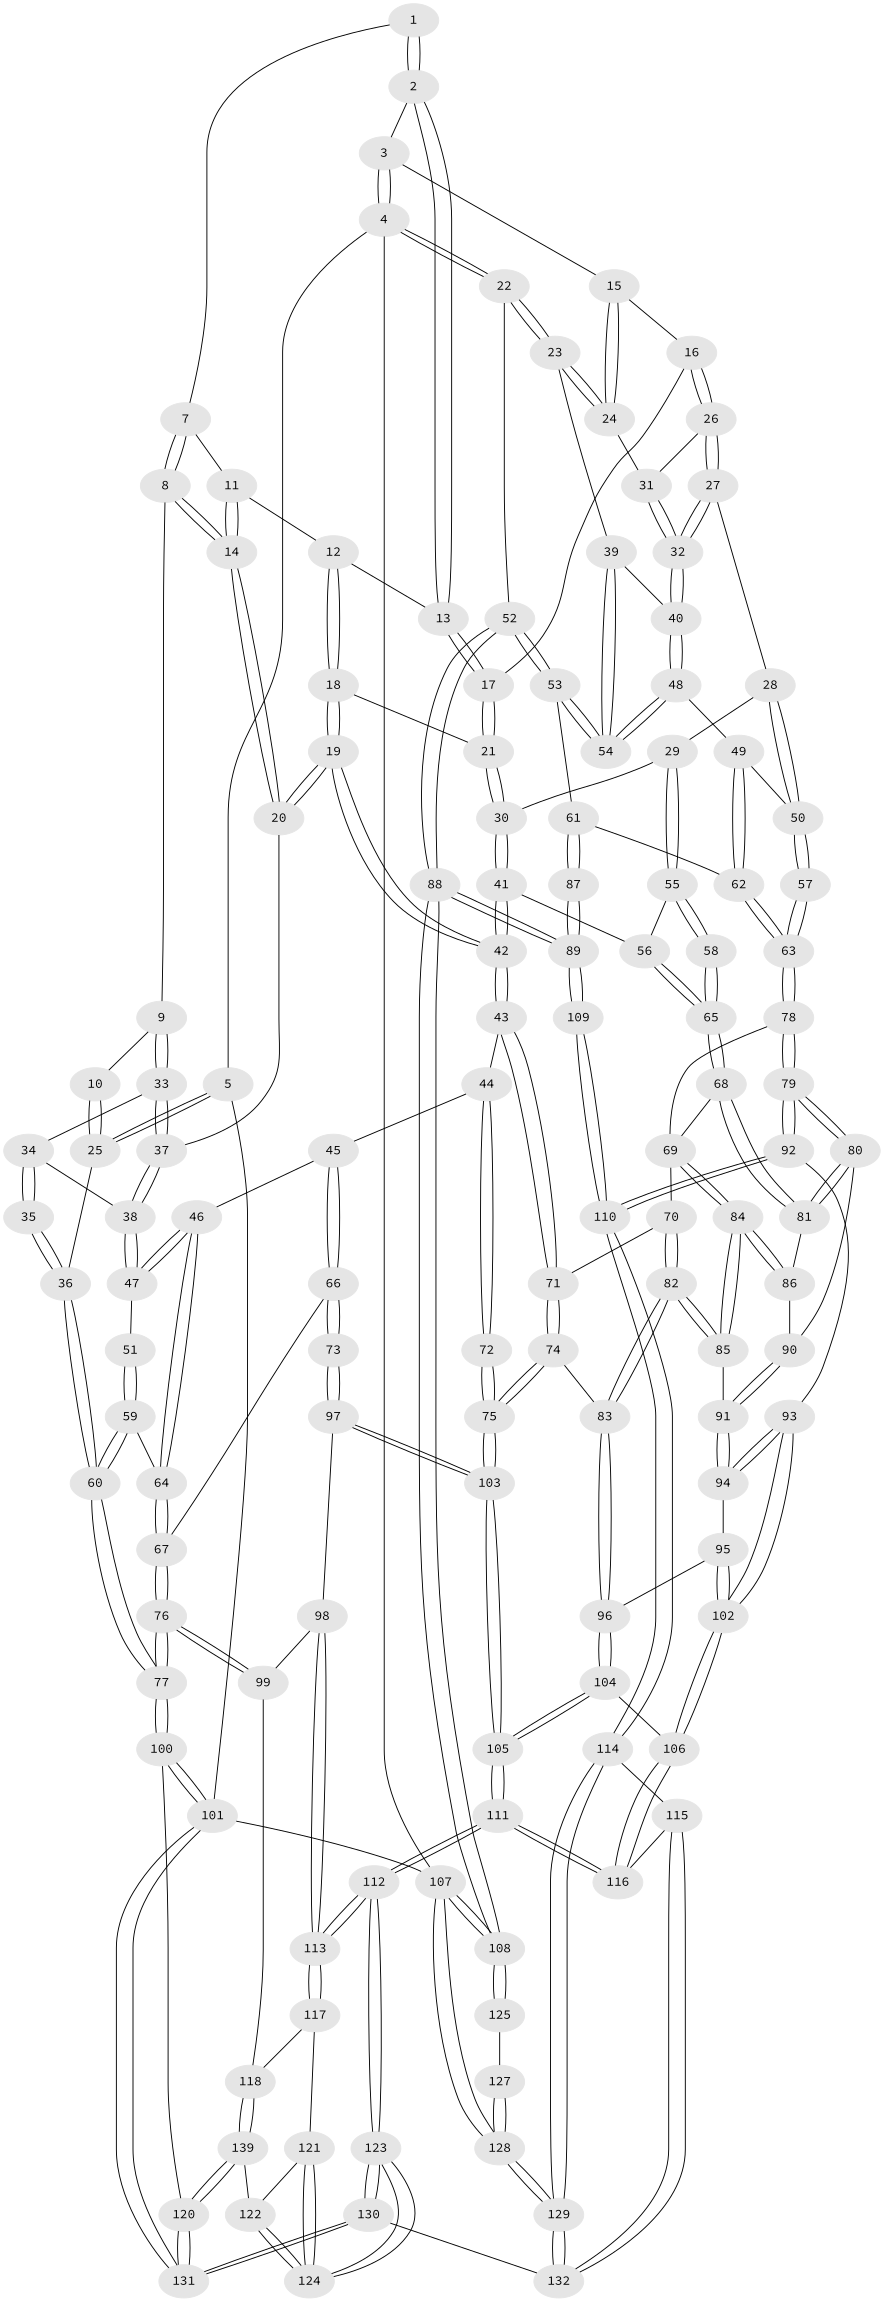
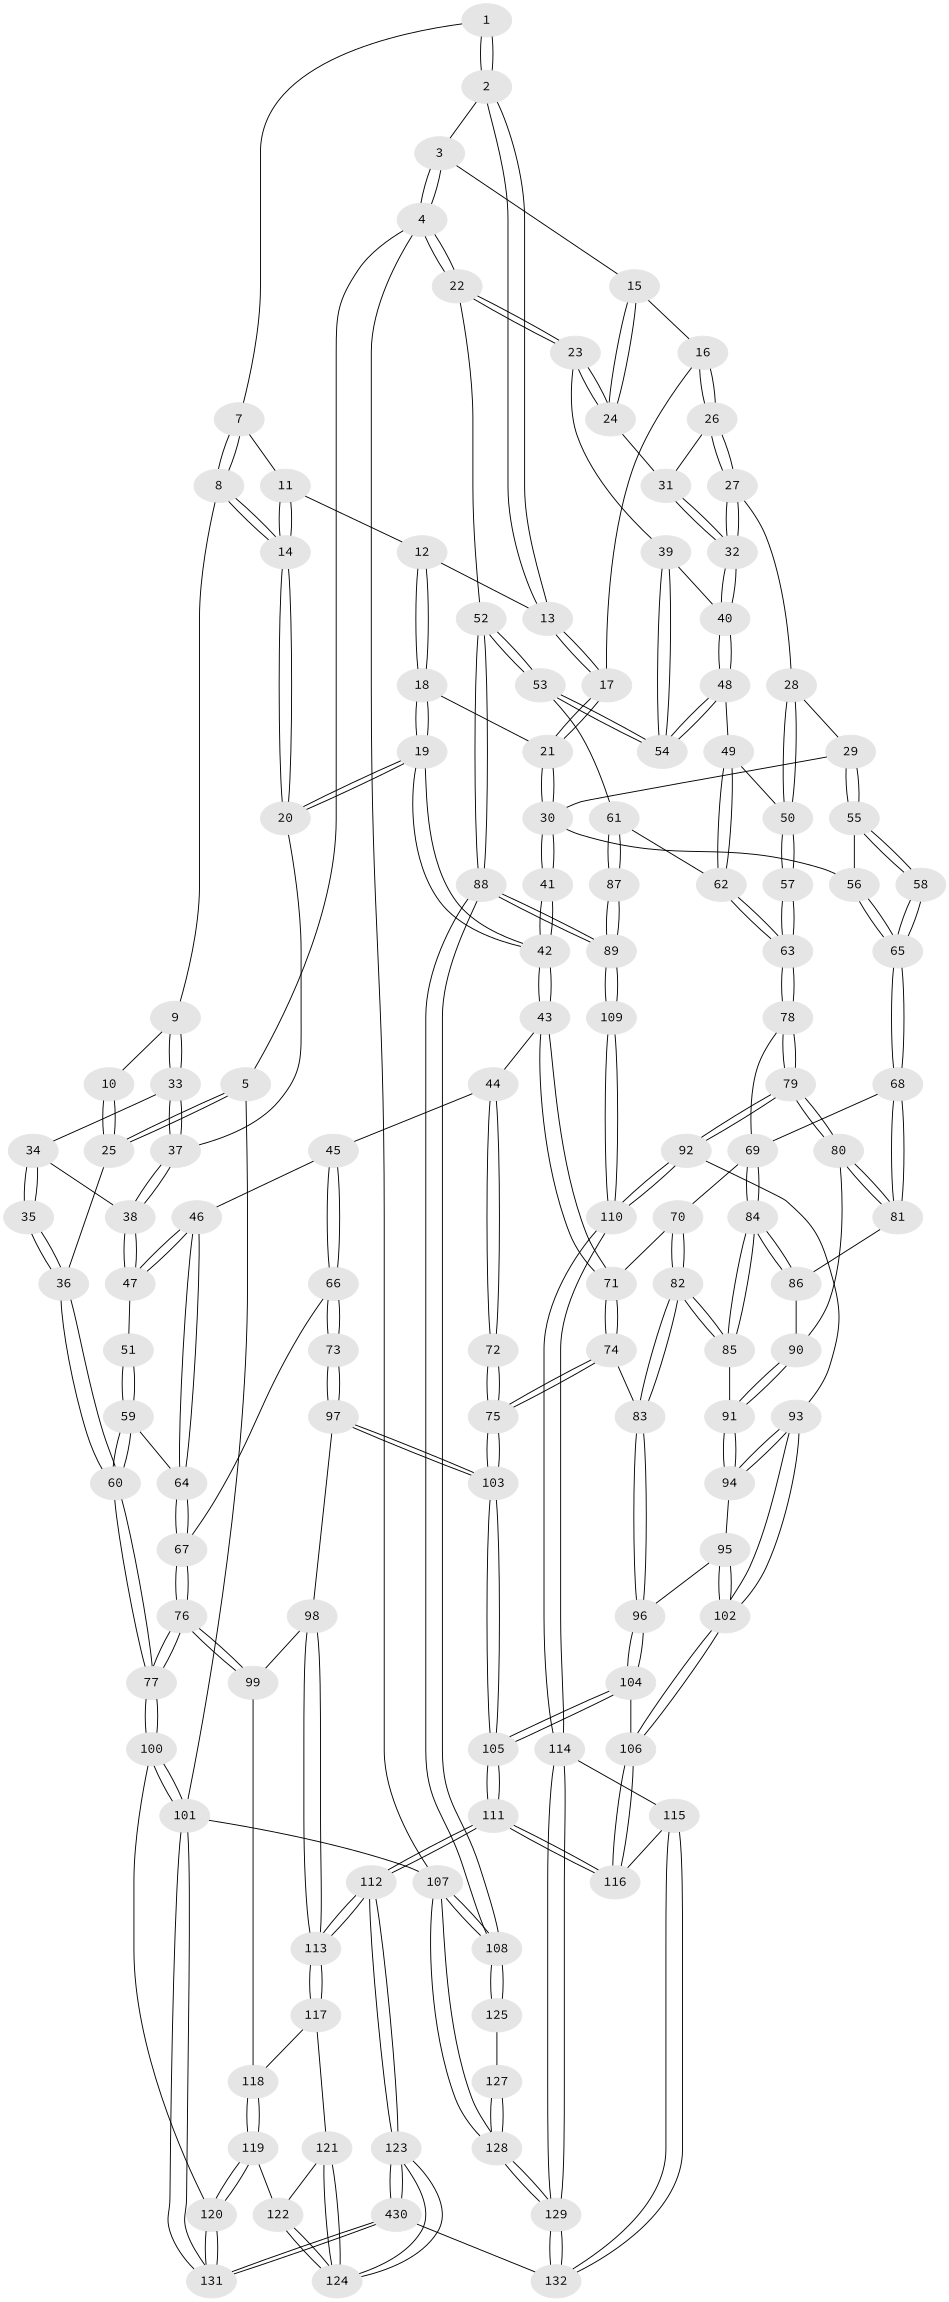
edge "41" -- "56": now "30" -- "56"
node "139": label "139" -> "119"
node "130": label "130" -> "430"
